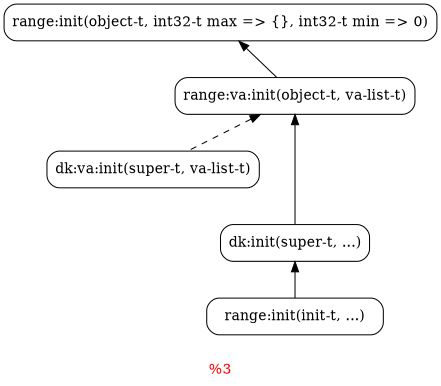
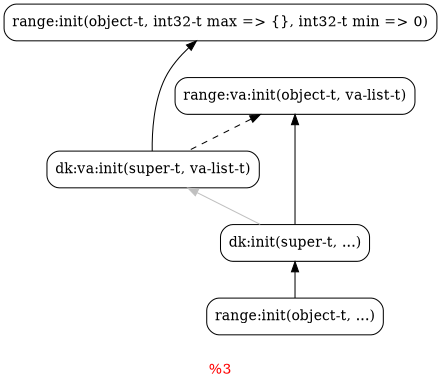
edge "range:va:init(object-t, va-list-t)" -> "range:init(object-t, int32-t max => {}, int32-t min => 0)": now "dk:va:init(super-t, va-list-t)" -> "range:init(object-t, int32-t max => {}, int32-t min => 0)"
edge "dk:init(super-t, ...)" -> "dk:va:init(super-t, va-list-t)": added
node "range:init(init-t, ...)": label "range:init(init-t, ...)" -> "range:init(object-t, ...)"
